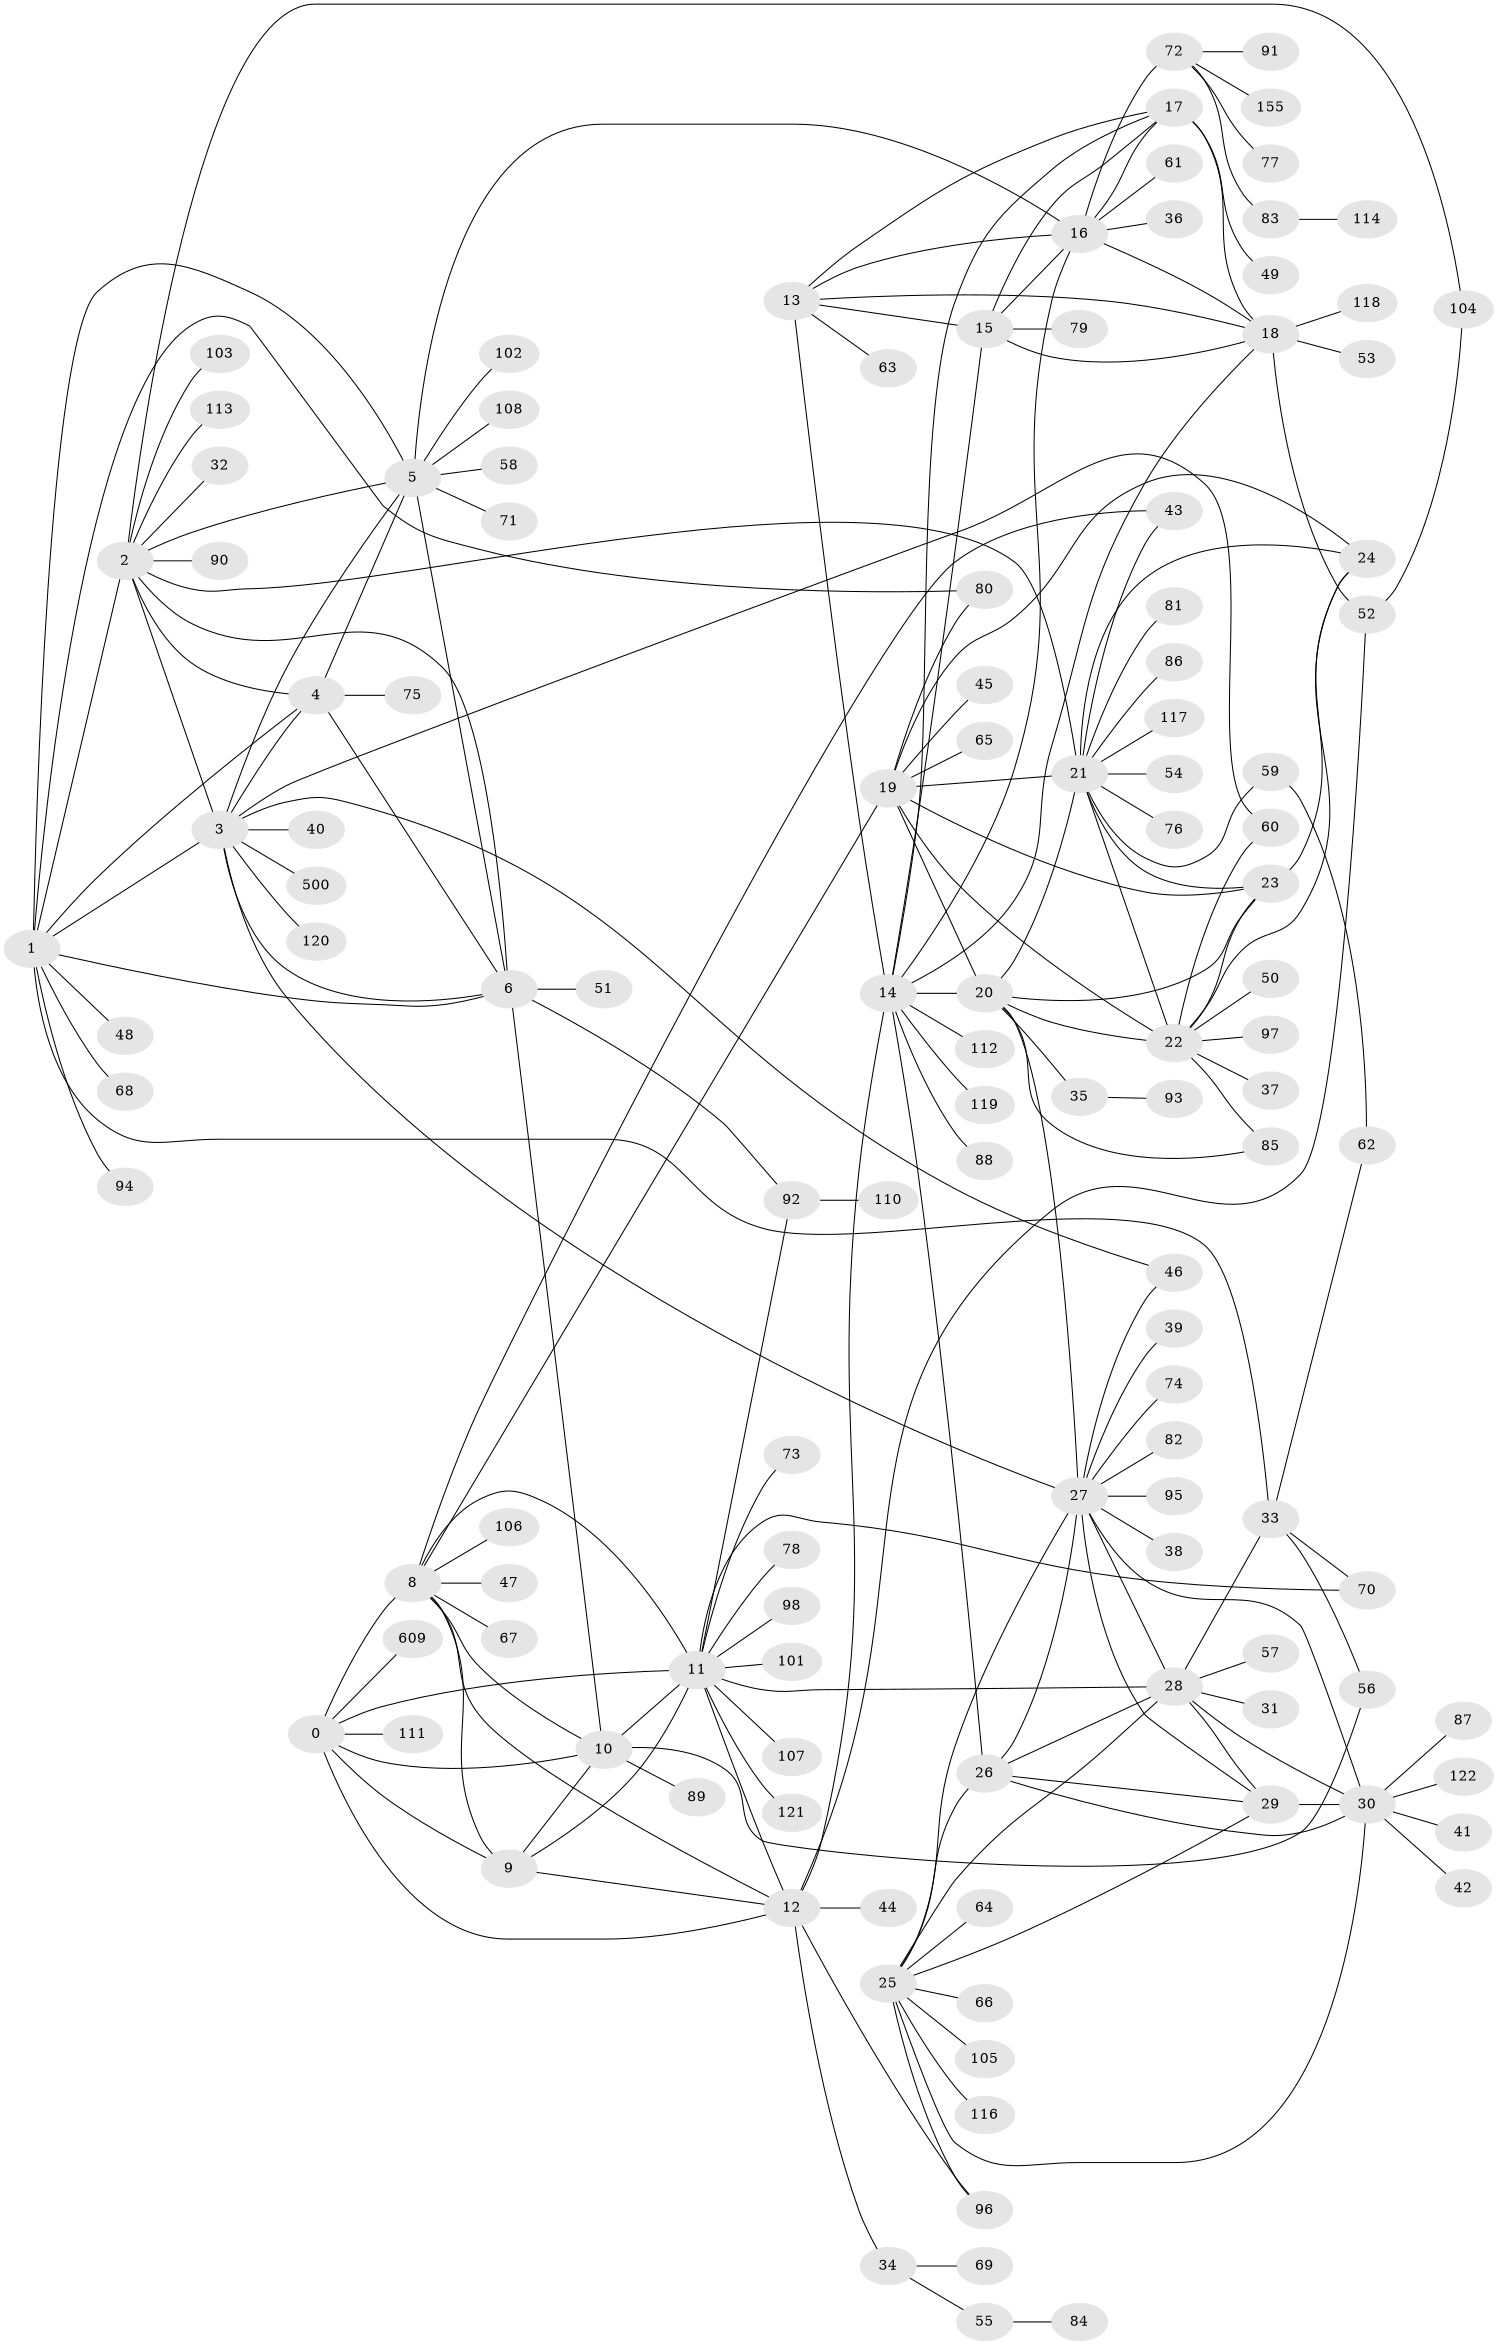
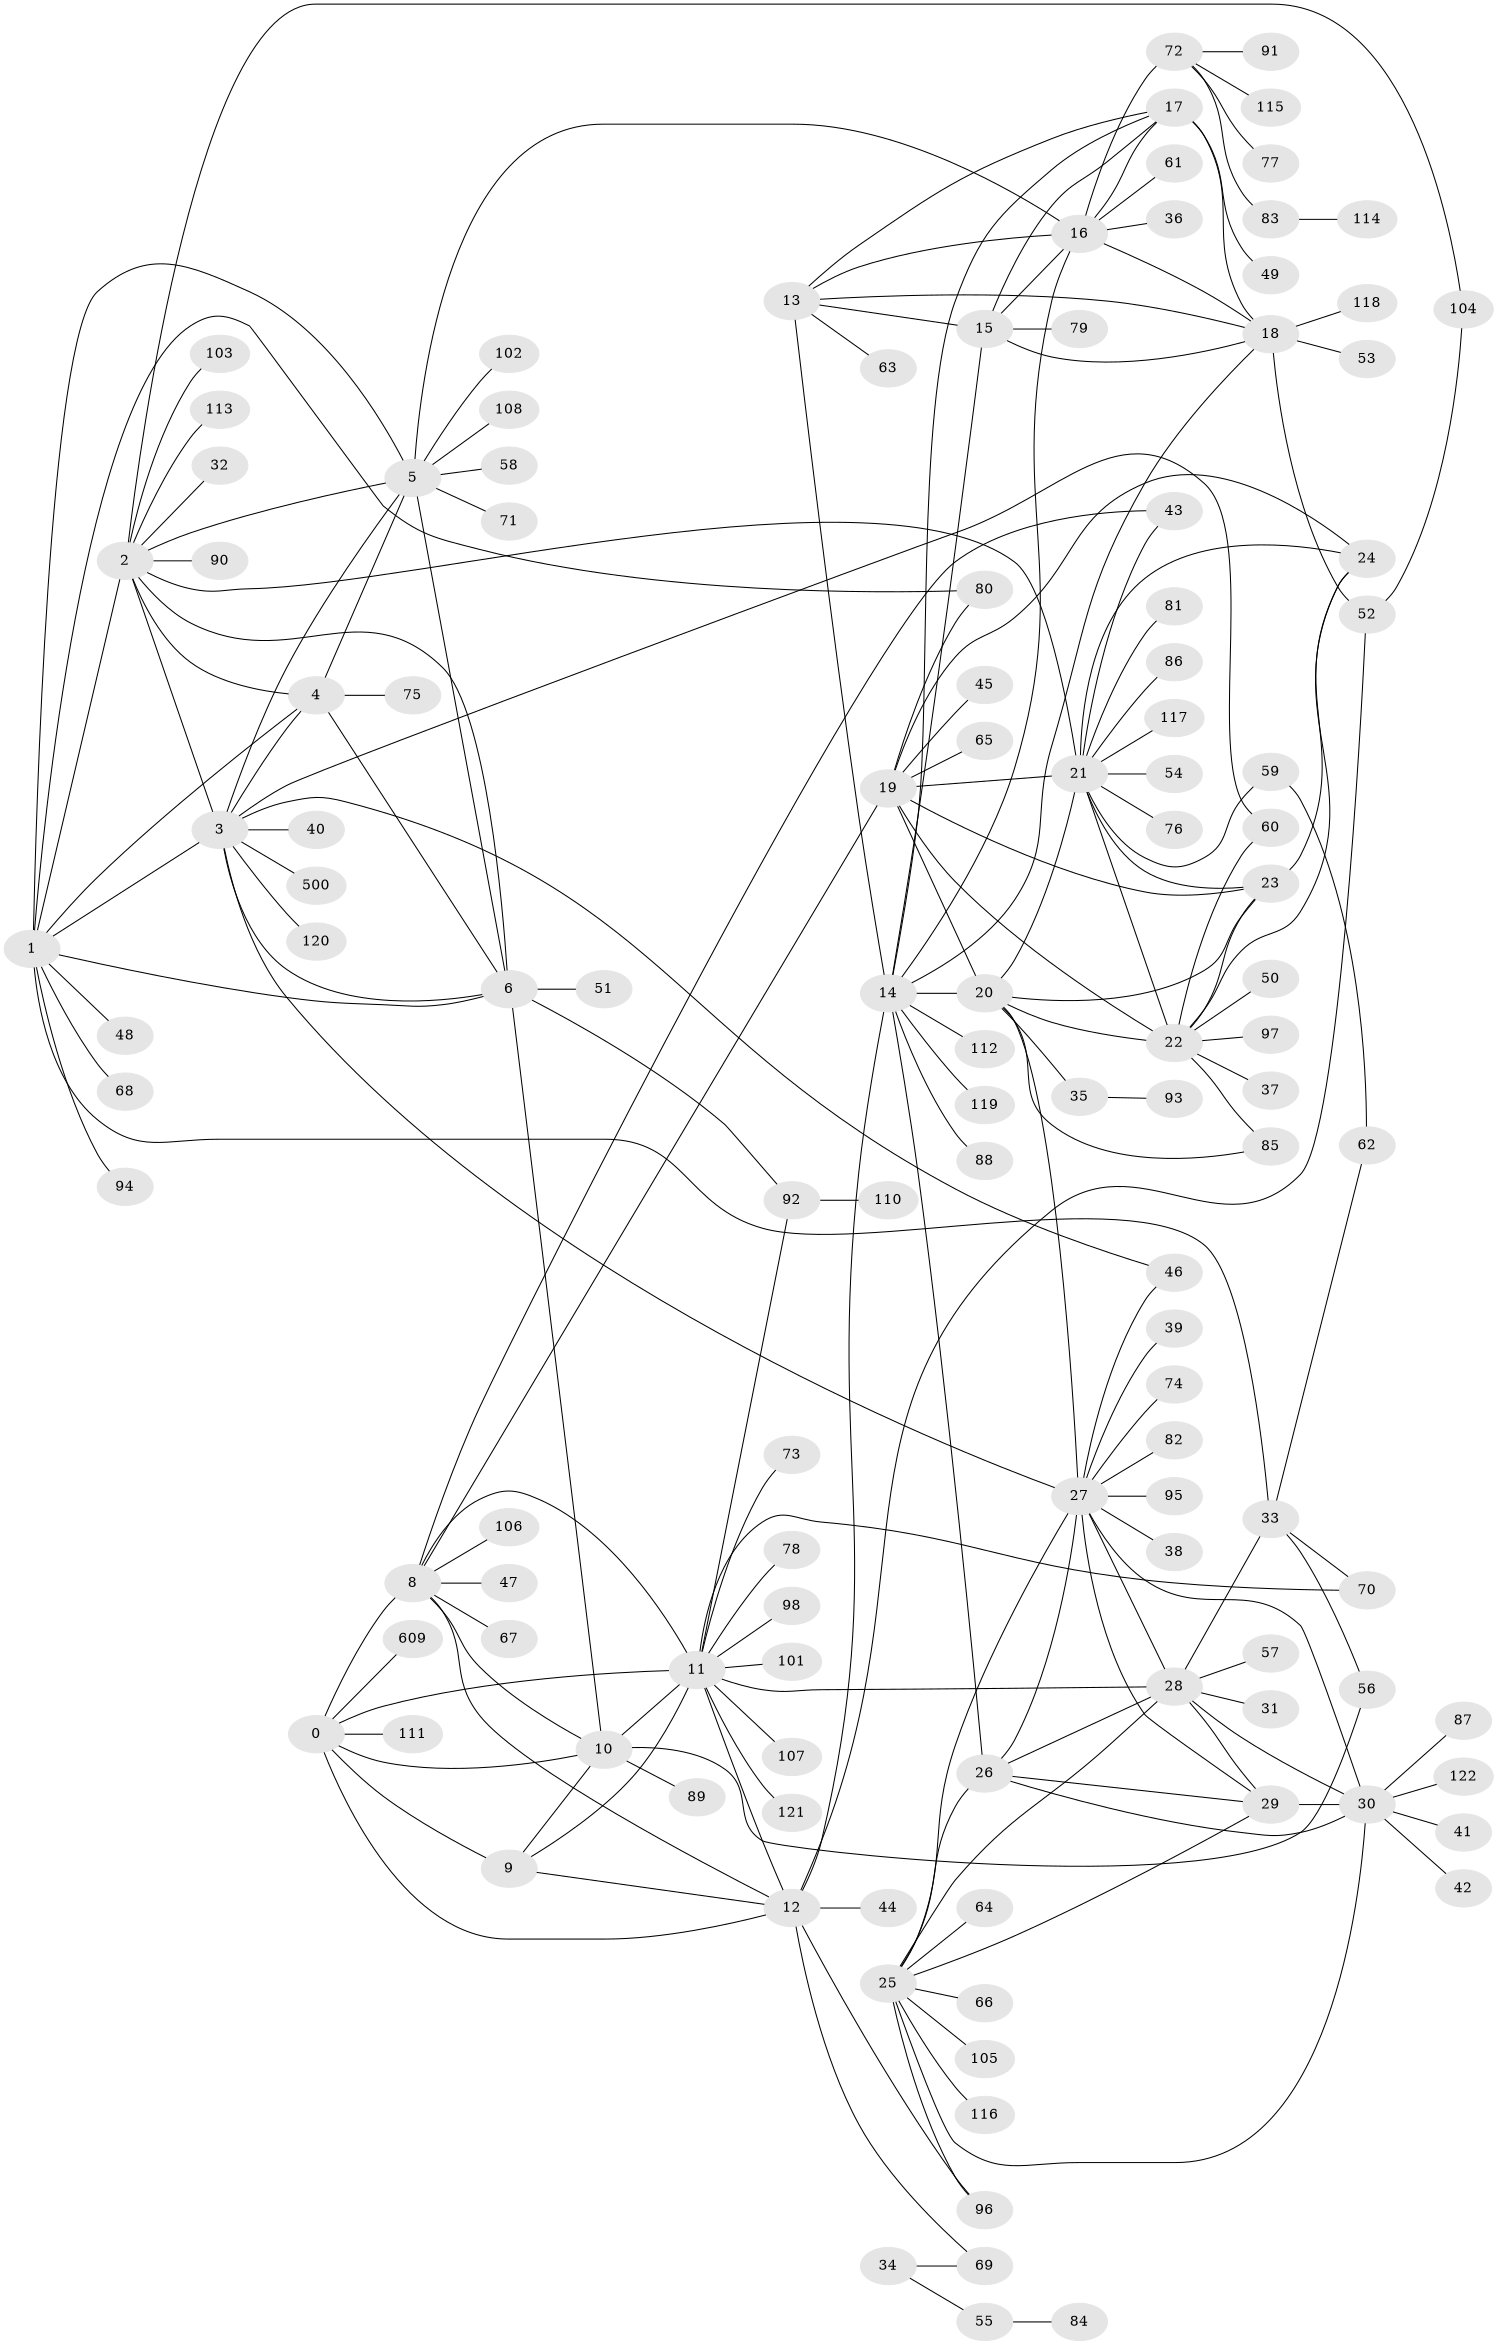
node "155": label "155" -> "115"
edge "8" -- "9": removed
edge "12" -- "34": now "12" -- "69"
